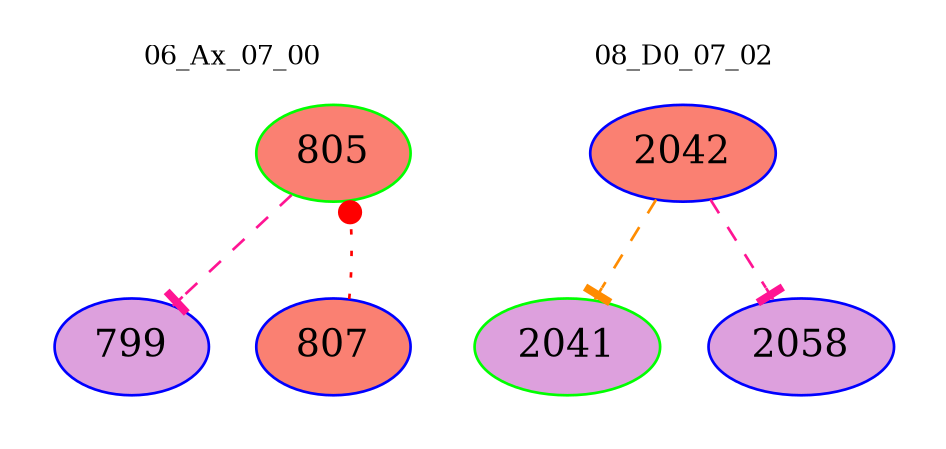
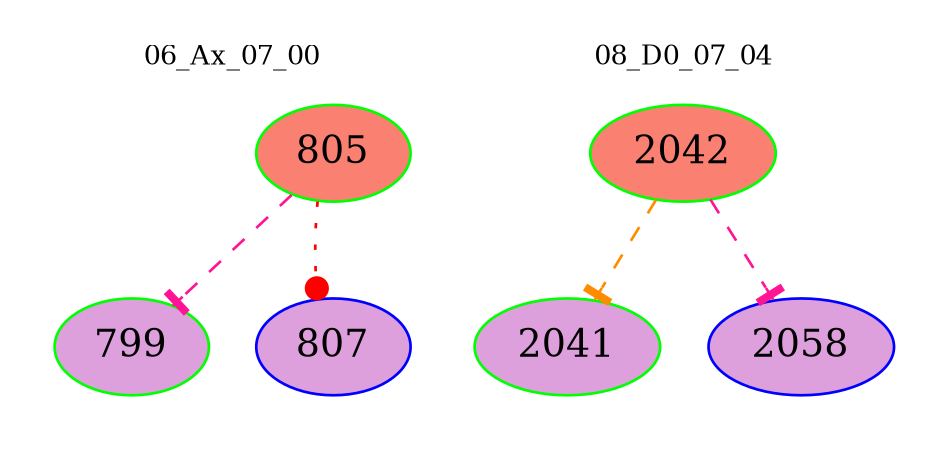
cluster "08_D0_07_02": label "08_D0_07_02" -> "08_D0_07_04"
node "2042": color blue -> green
edge "807" -> "805": reversed
node "799": color blue -> green
node "807": fillcolor salmon -> plum
